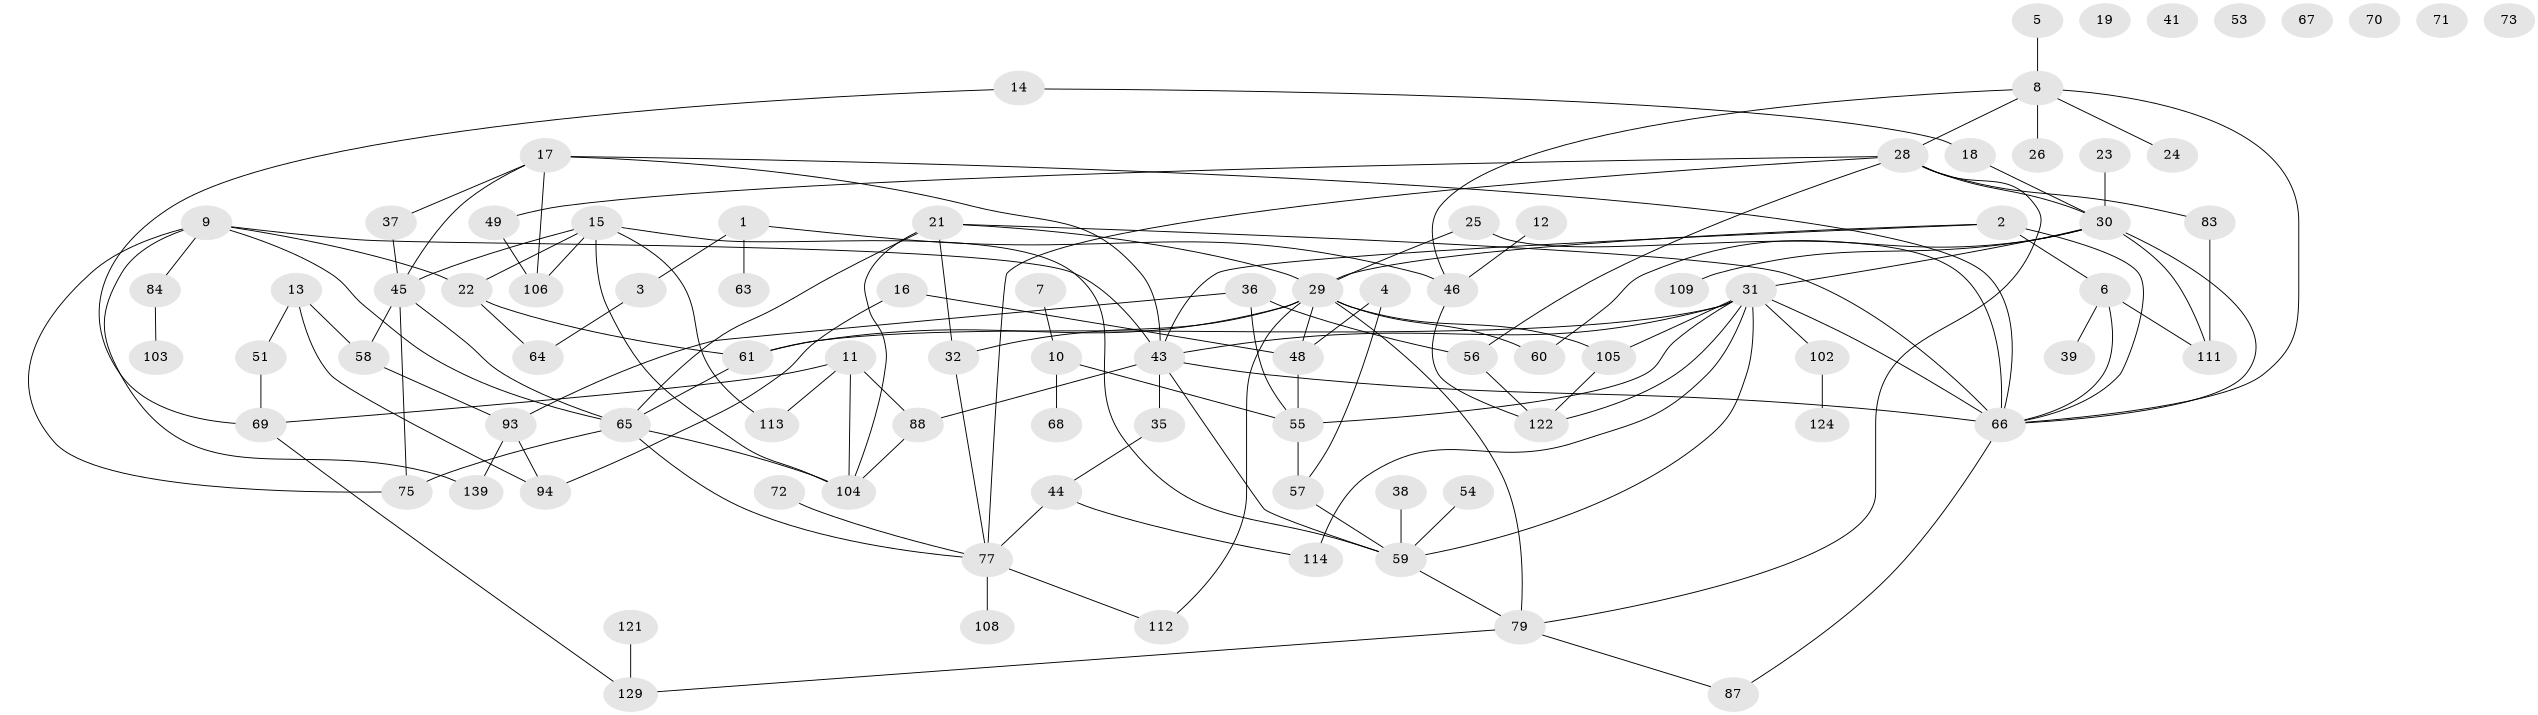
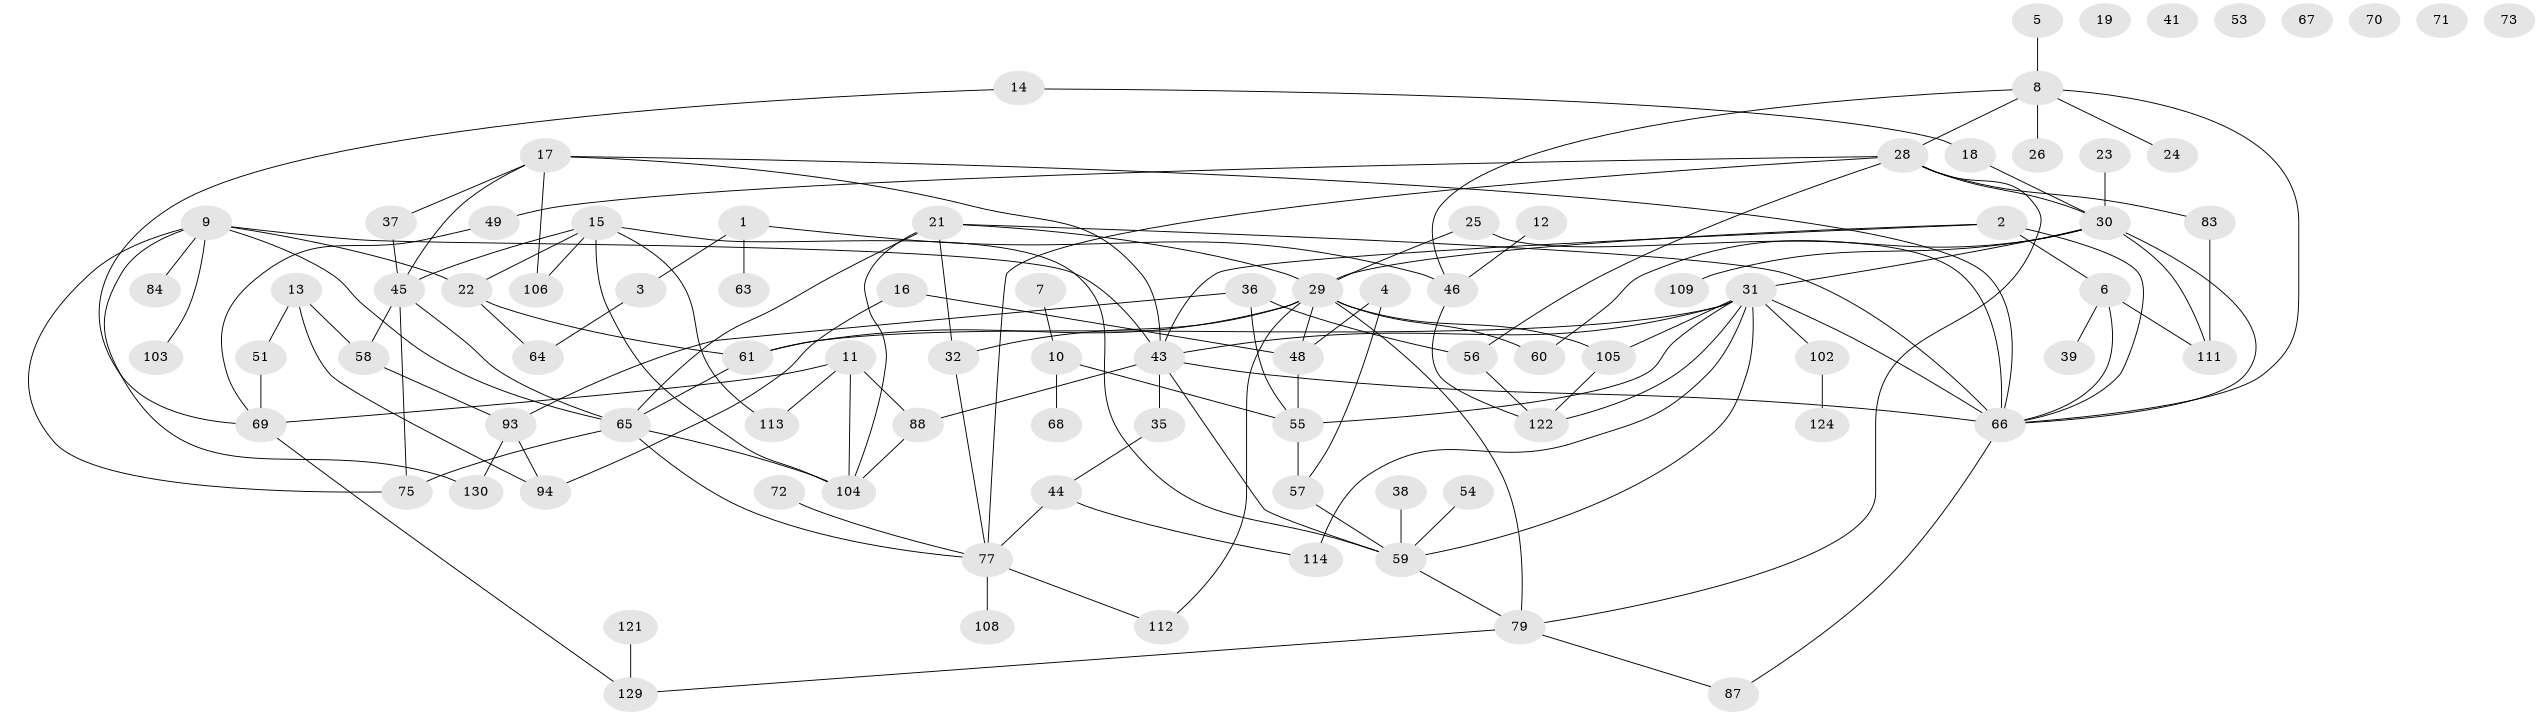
edge "49" -- "106": now "49" -- "69"
edge "84" -- "103": now "9" -- "103"
node "139": label "139" -> "130"
